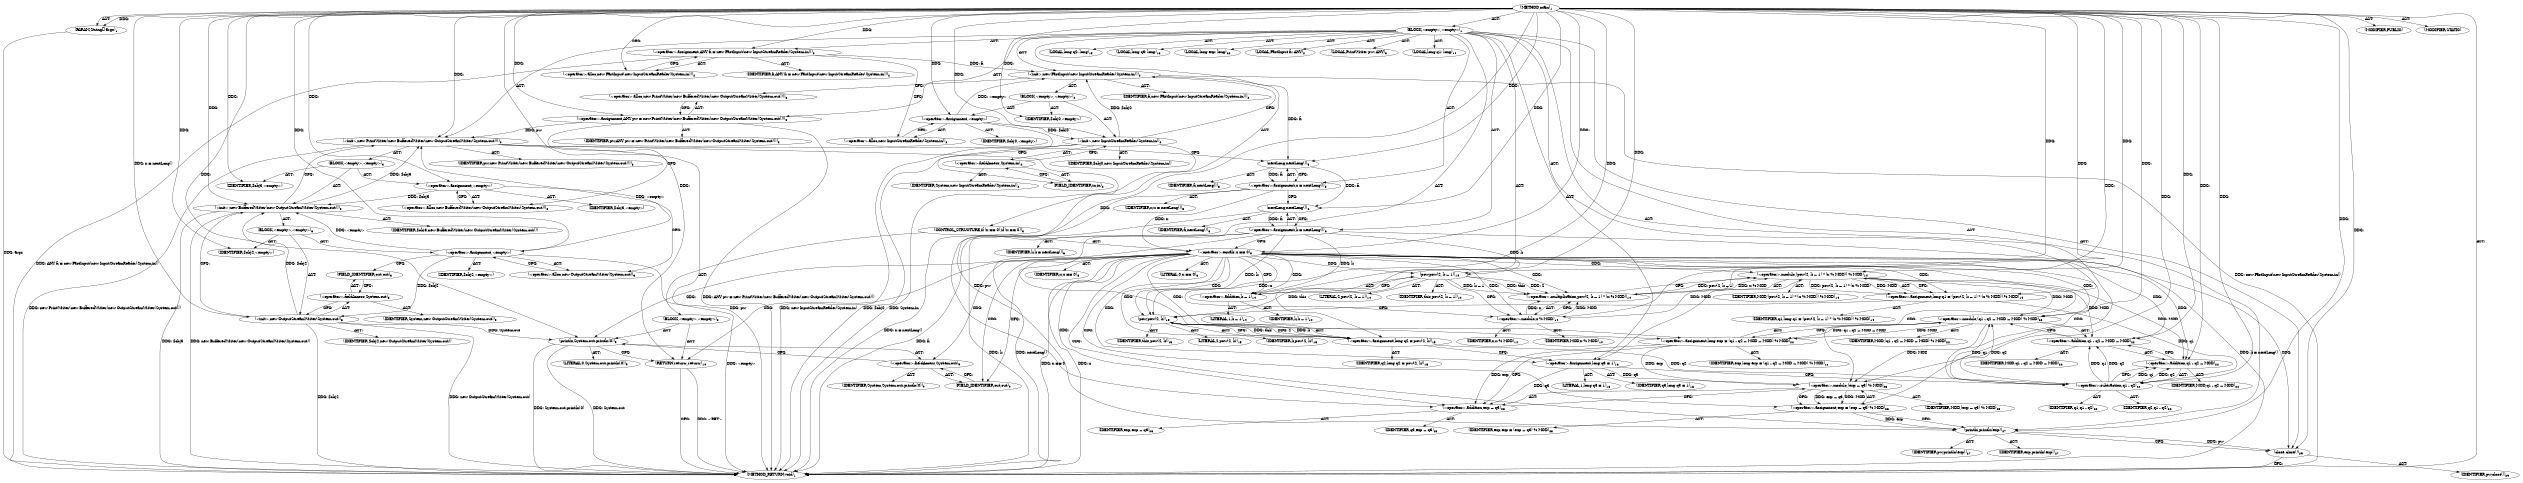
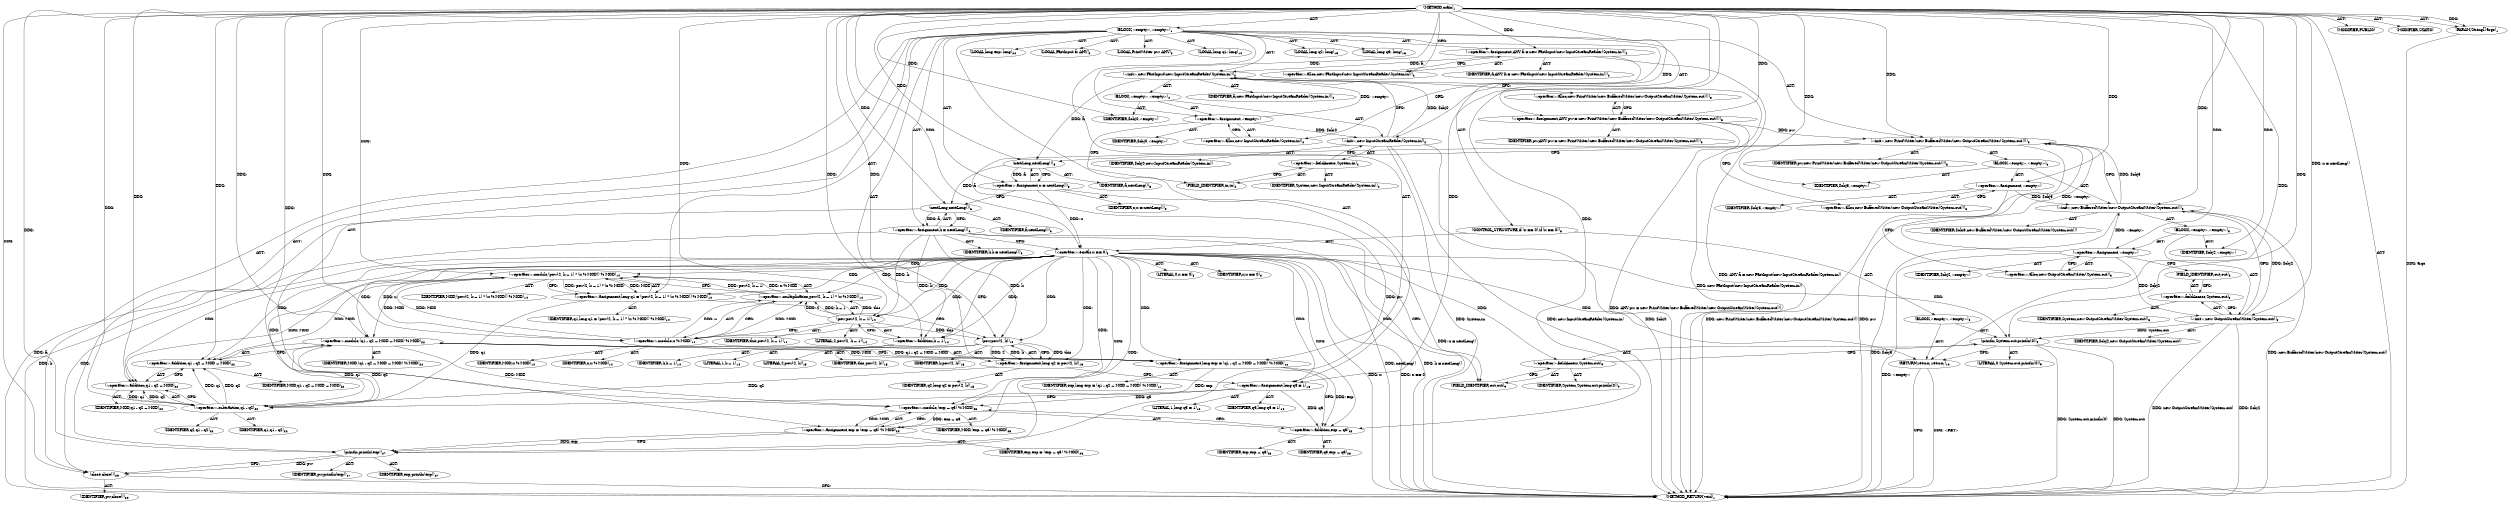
edge "(<operator>.assignment,k = nextLong())" -> "(pow,pow(2, k + 1))": label "CDG: k" -> "DDG: k"
edge "(<operator>.multiplication,pow(2, k + 1) * (x % MOD))" -> "(pow,pow(2, k + 1))": added, label "AST:"
